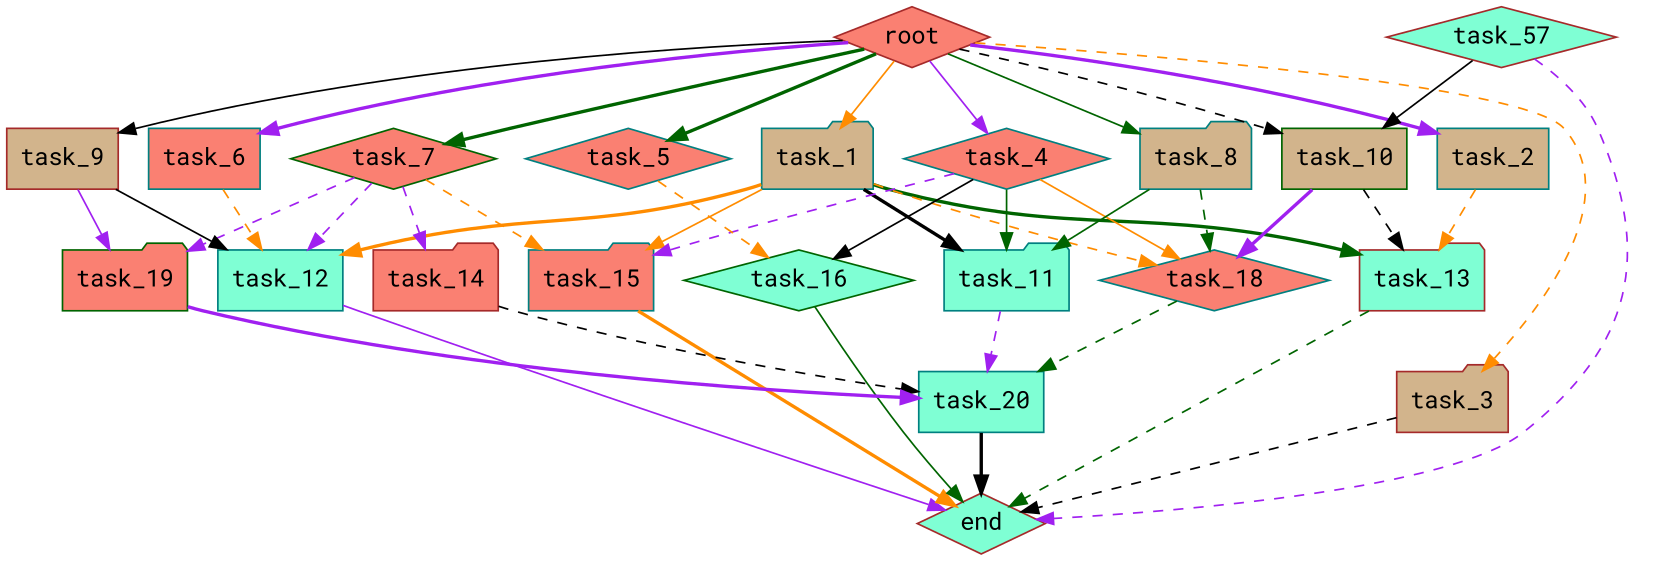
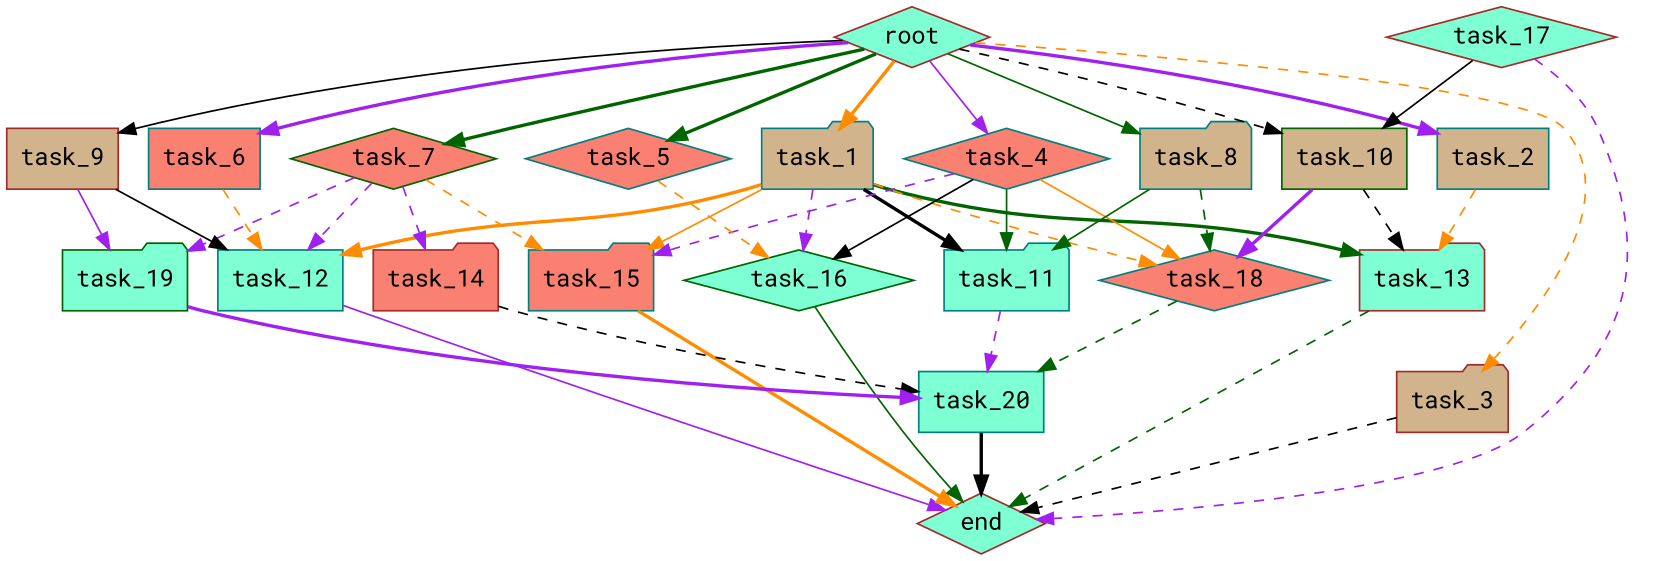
node "root": fillcolor salmon -> aquamarine
node "task_57": label "task_57" -> "task_17"
edge "root" -> "task_1": style solid -> bold
edge "task_1" -> "task_16": added
node "task_19": fillcolor salmon -> aquamarine
